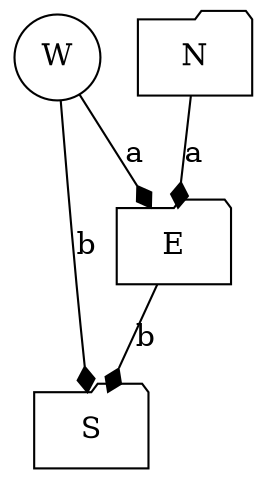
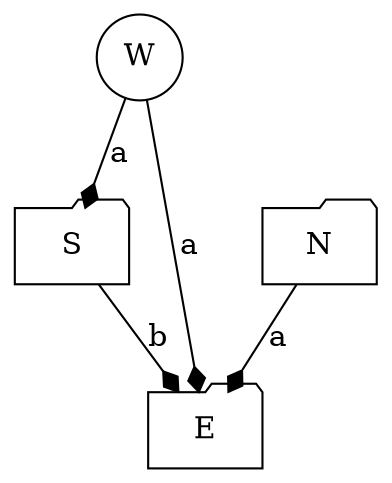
edge "W" -> "S": label "b" -> "a"
edge "E" -> "S": reversed
